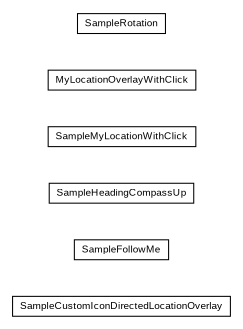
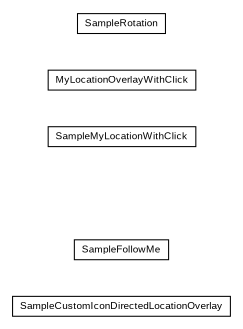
node "SampleHeadingCompassUp": removed
